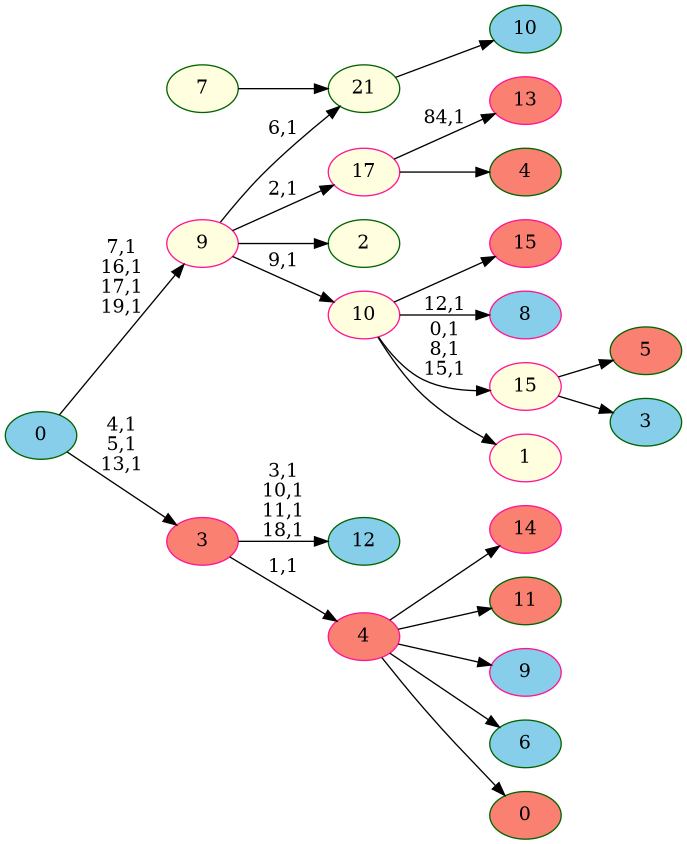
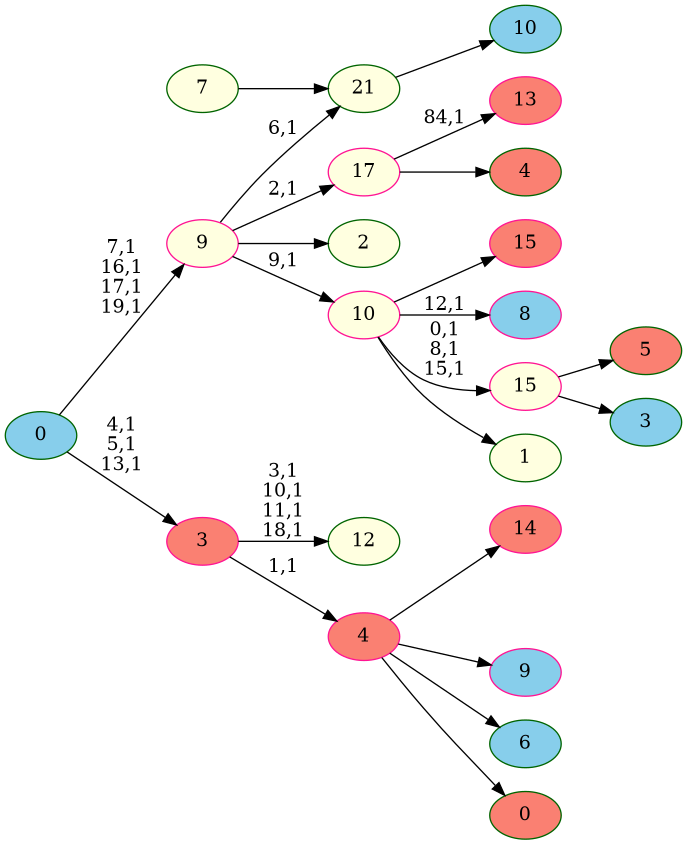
node "1": color deeppink -> darkgreen
node "12": fillcolor skyblue -> lightyellow
node "11": removed
